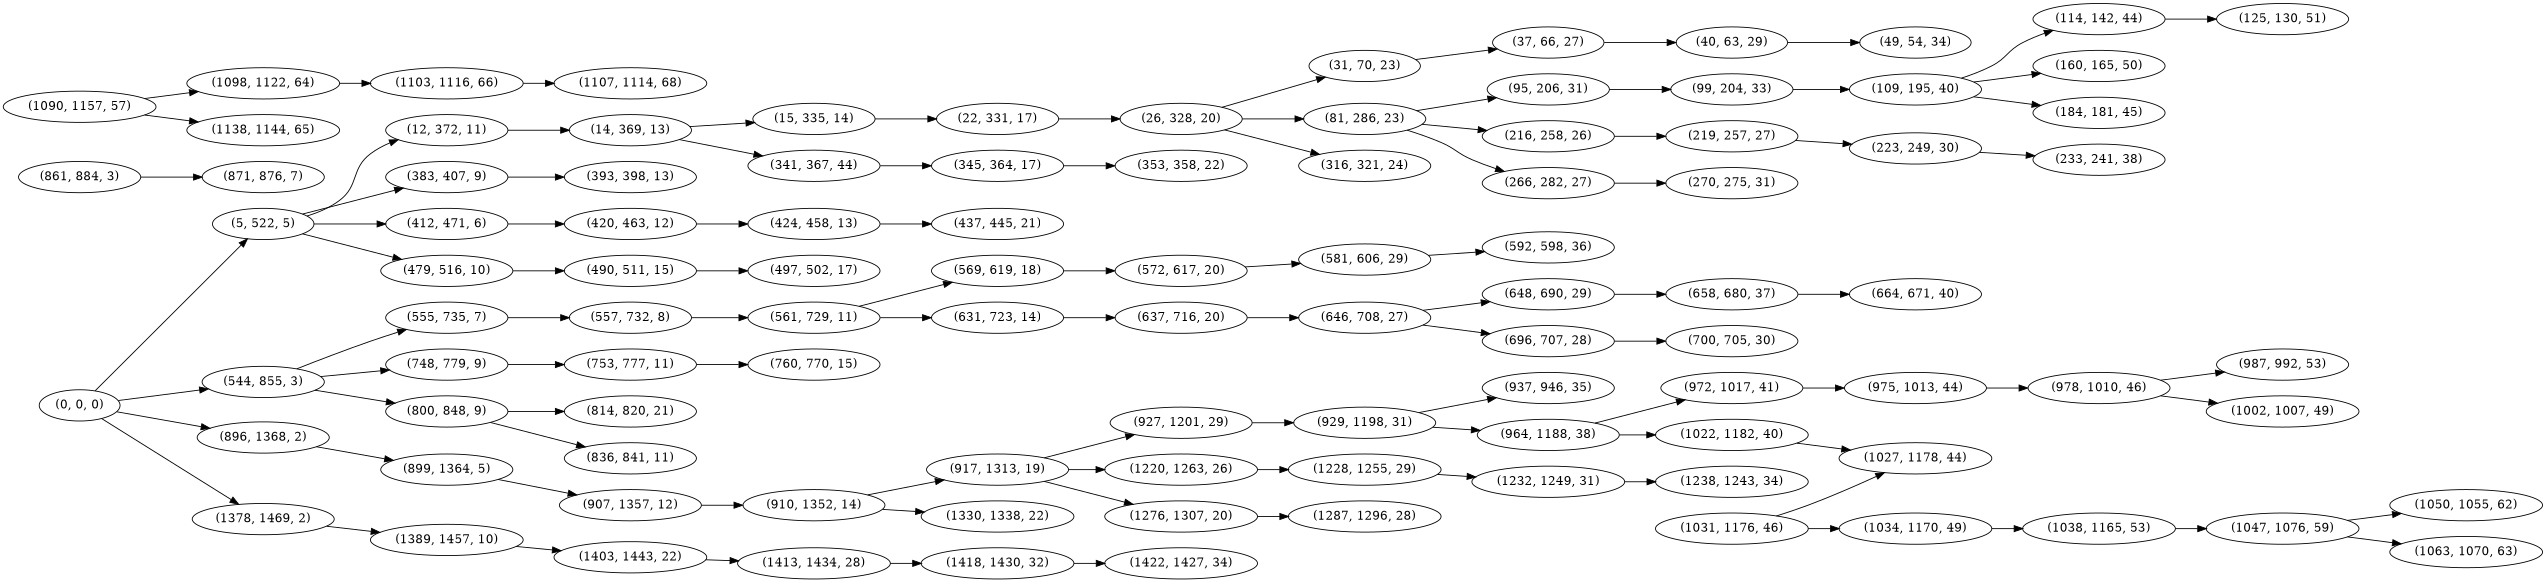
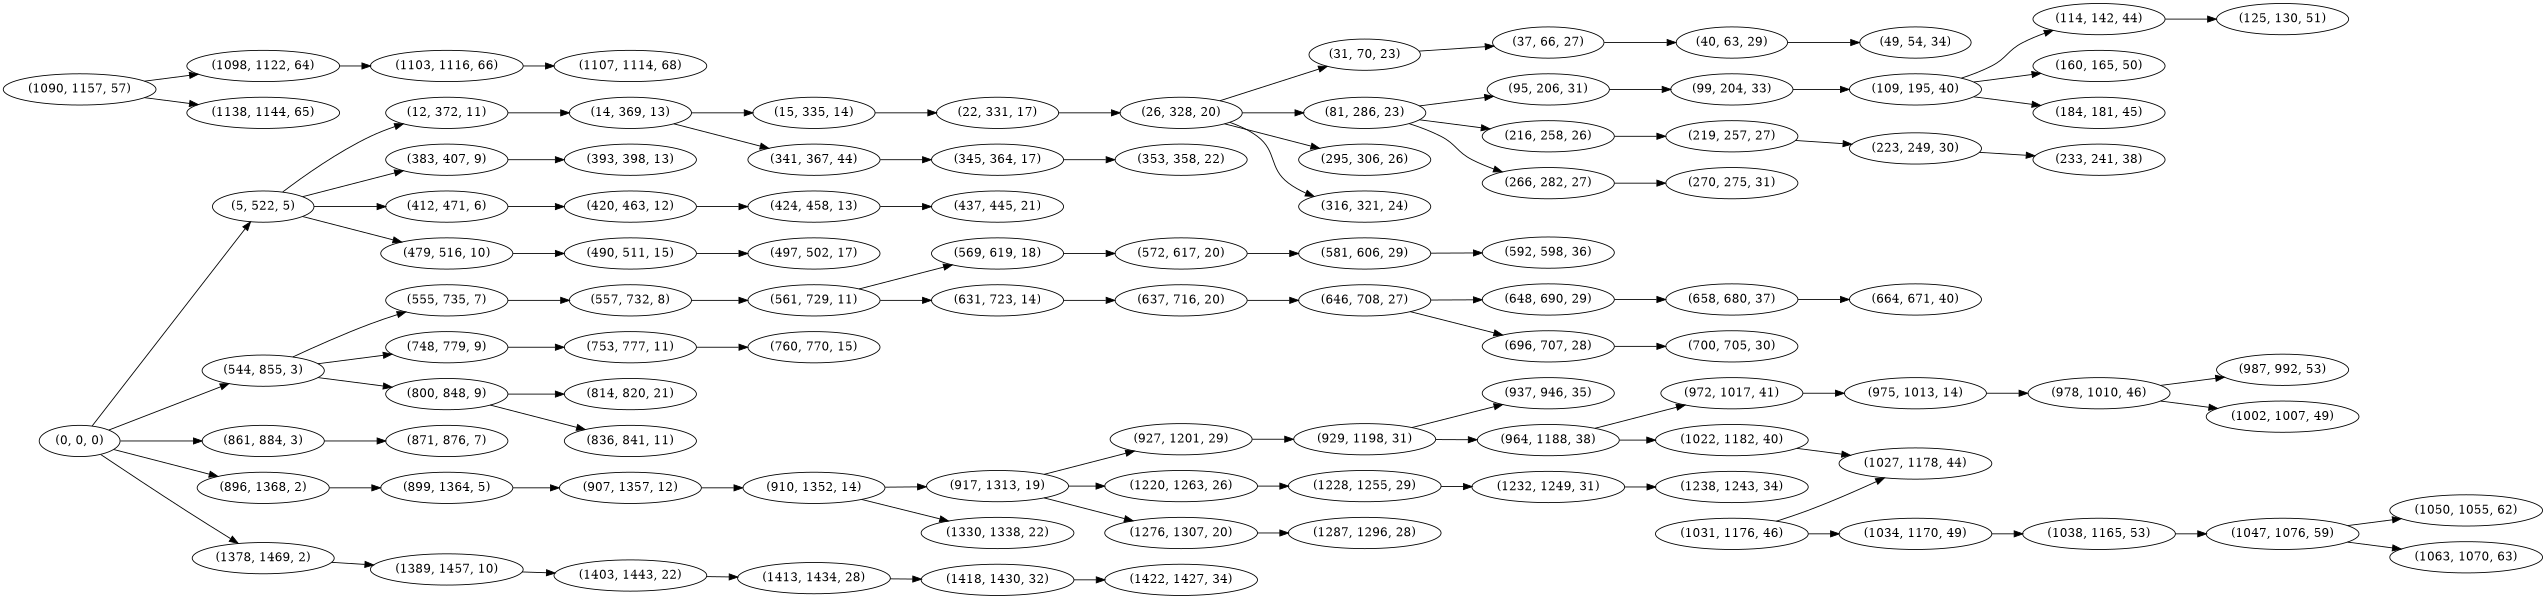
node "(295, 306, 26)": added
node "(975, 1013, 44)": label "(975, 1013, 44)" -> "(975, 1013, 14)"
edge "(0, 0, 0)" -> "(861, 884, 3)": added
